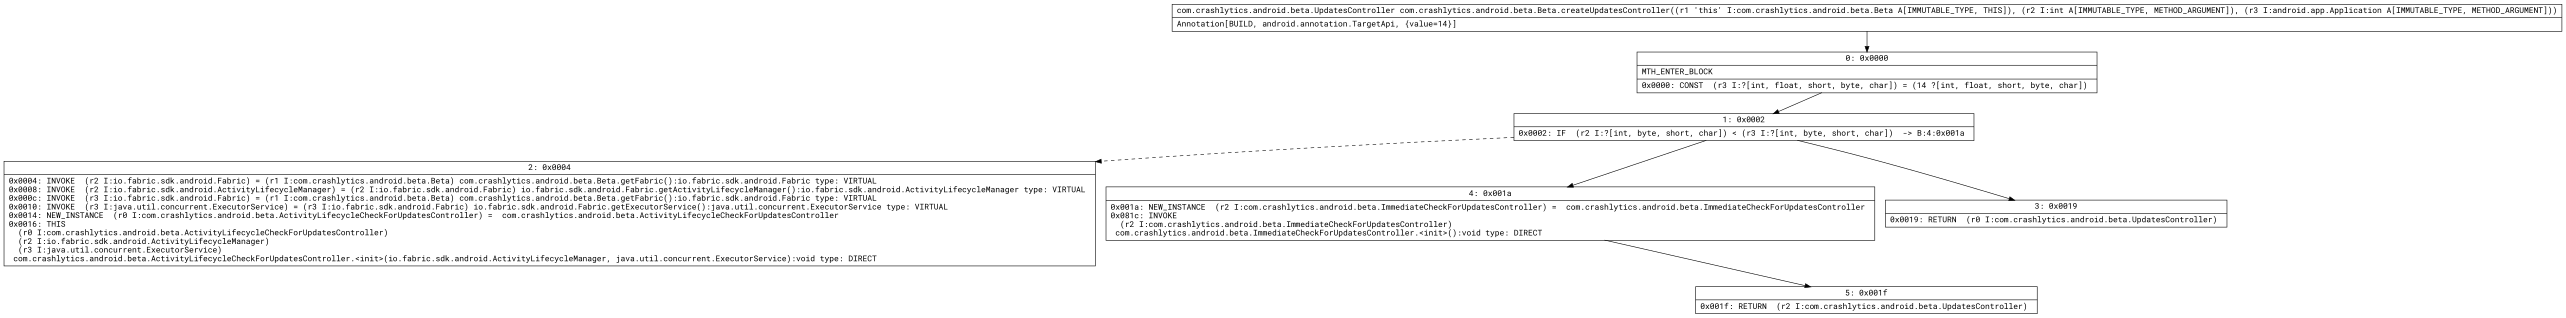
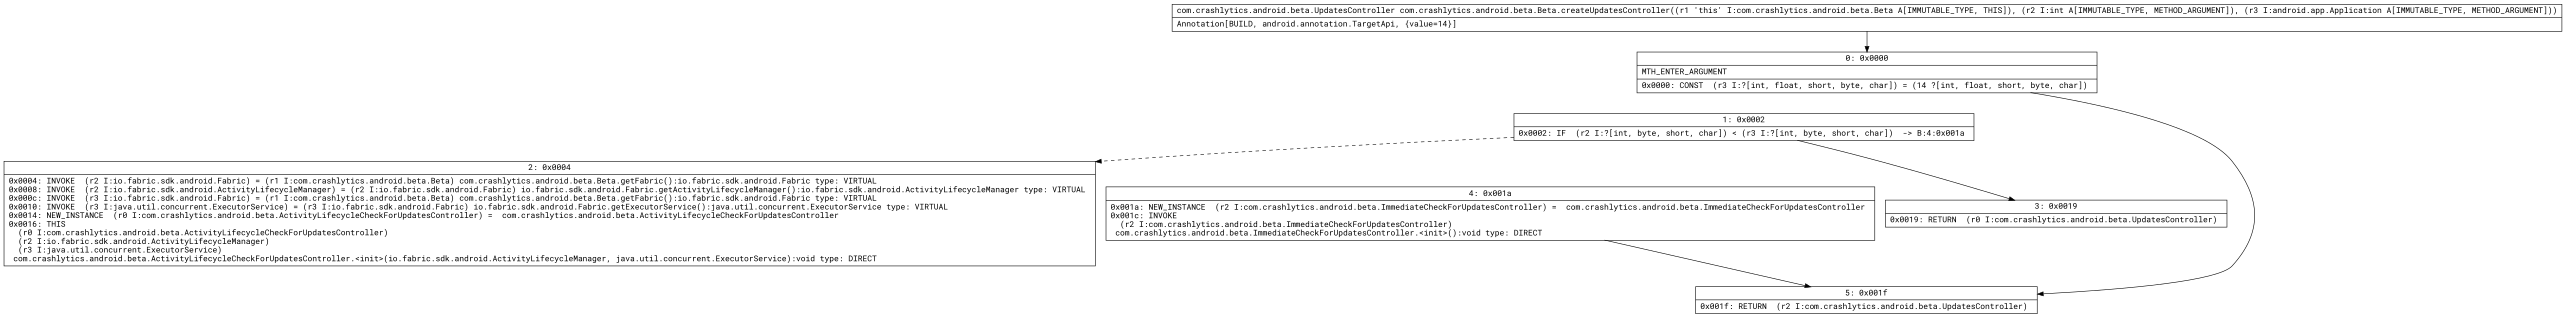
node "0: 0x0000": text "MTH_ENTER_BLOCK" -> "MTH_ENTER_ARGUMENT"
edge "0: 0x0000" -> "1: 0x0002": now "0: 0x0000" -> "5: 0x001f"
edge "1: 0x0002" -> "4: 0x001a": removed
node "4: 0x001a": text "0x081c: INVOKE" -> "0x001c: INVOKE"
